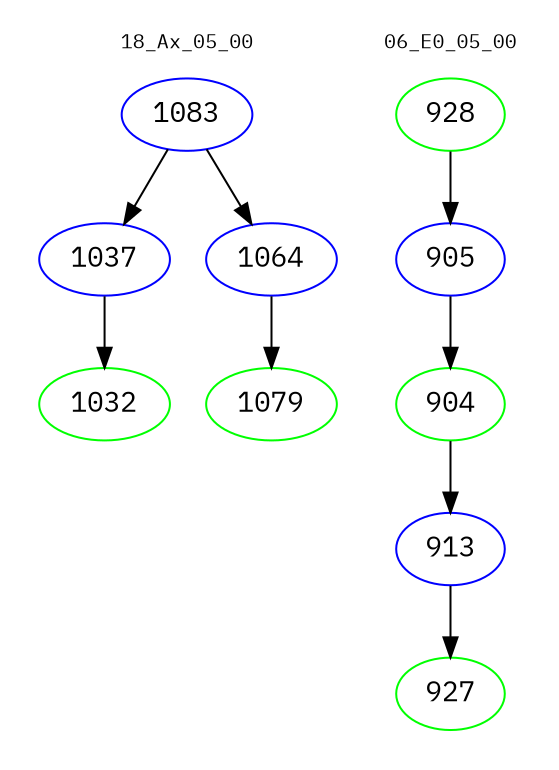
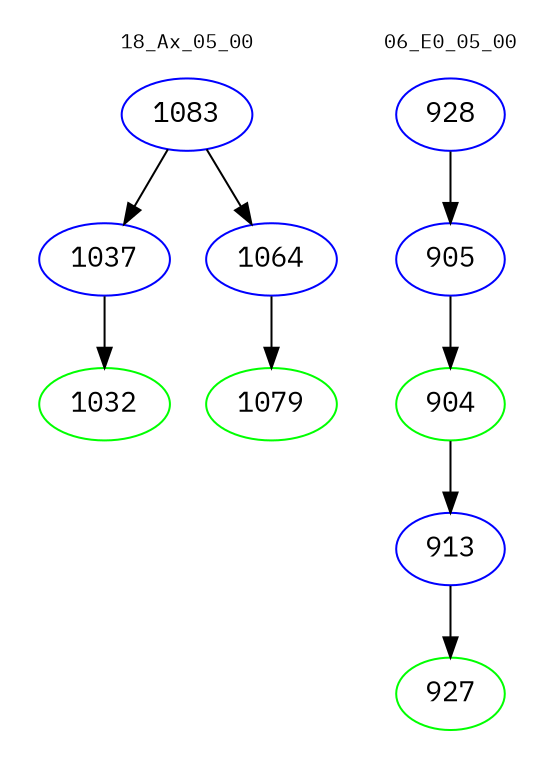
node "928": color green -> blue
